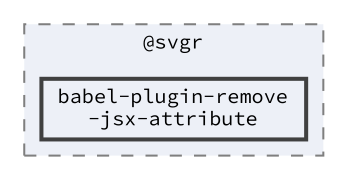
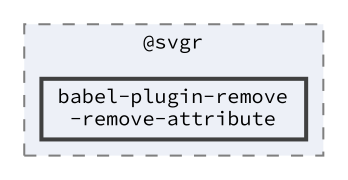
node "babel-plugin-remove -jsx-attribute": label "babel-plugin-remove -jsx-attribute" -> "babel-plugin-remove -remove-attribute"
